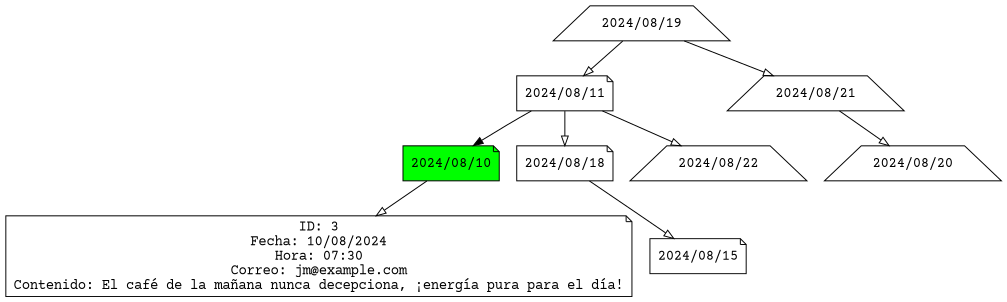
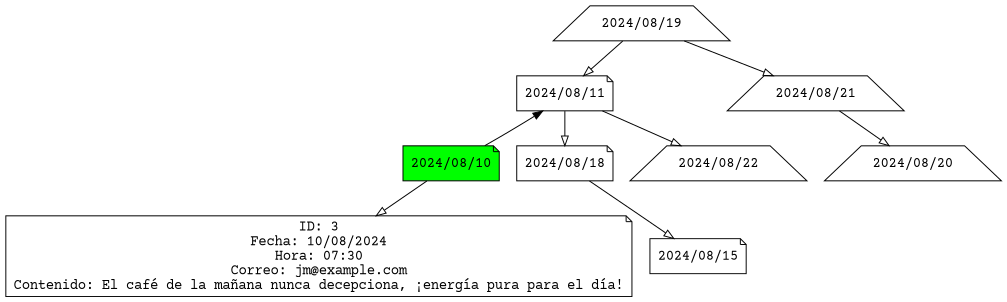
edge "2024/08/11" -> "2024/08/10": reversed
